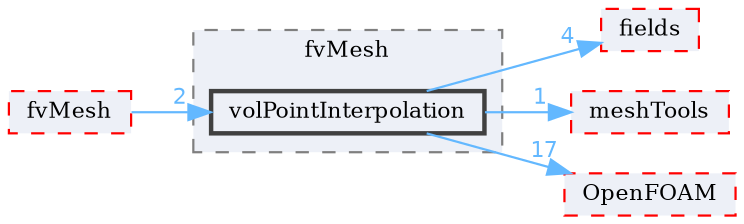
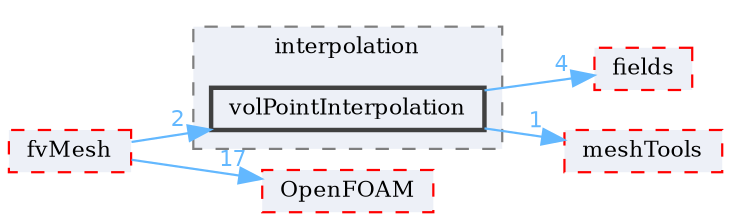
cluster "fvMesh": label "fvMesh" -> "interpolation"
edge "volPointInterpolation" -> "OpenFOAM": now "fvMesh" -> "OpenFOAM"
